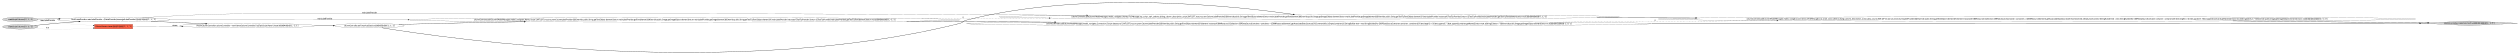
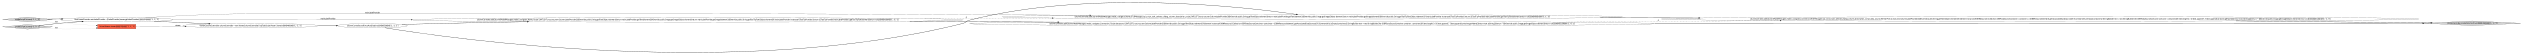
node "createScriptColumns['0', '1', '0']": shape ellipse -> diamond
edge "createScriptColumns['0', '1', '0']" -> "ColumnViewer viewer@@@2@@@['1', '1', '1']": label "mainLabelProvider" -> "true"
node "createScriptColumns['0', '0', '1']": shape ellipse -> diamond
